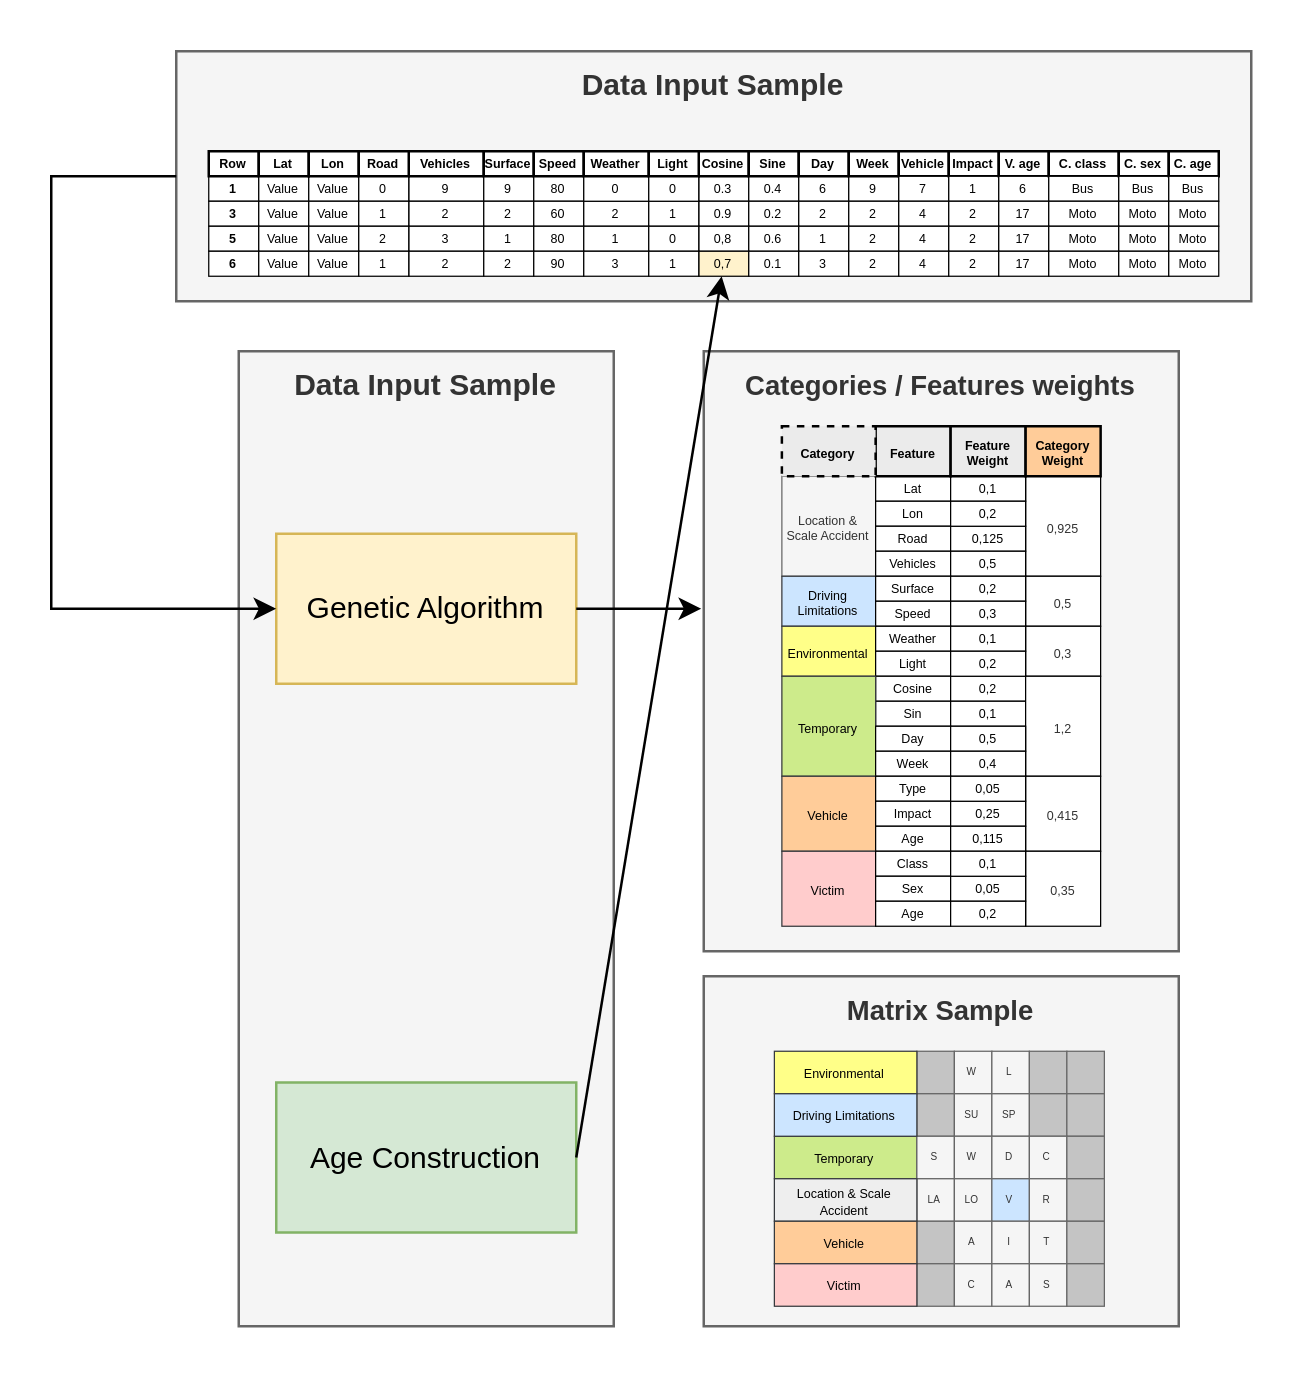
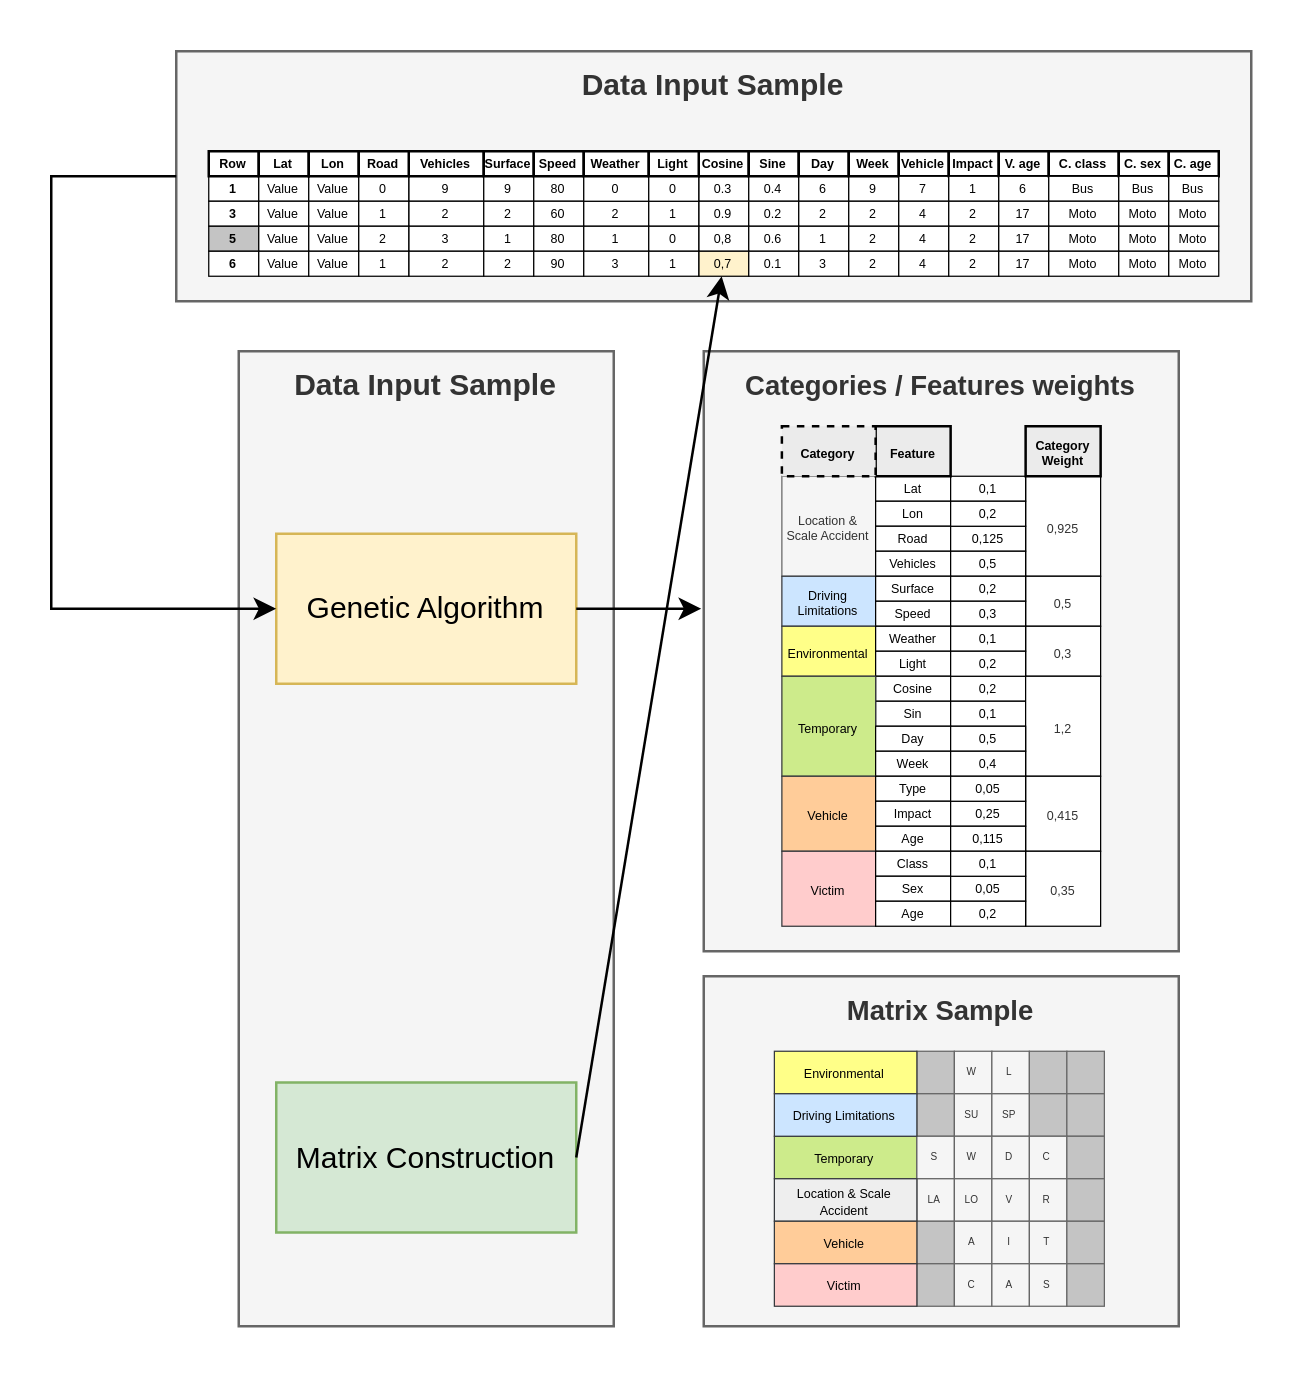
node "5": fillcolor #ffffff -> #c4c4c4
node "Feature Weight": removed
node "Category Weight": fillcolor #ffcc99 -> #ebebeb
node "Age Construction": label "Age Construction" -> "Matrix Construction"
node "V": fillcolor #cce5ff -> #f5f5f5
